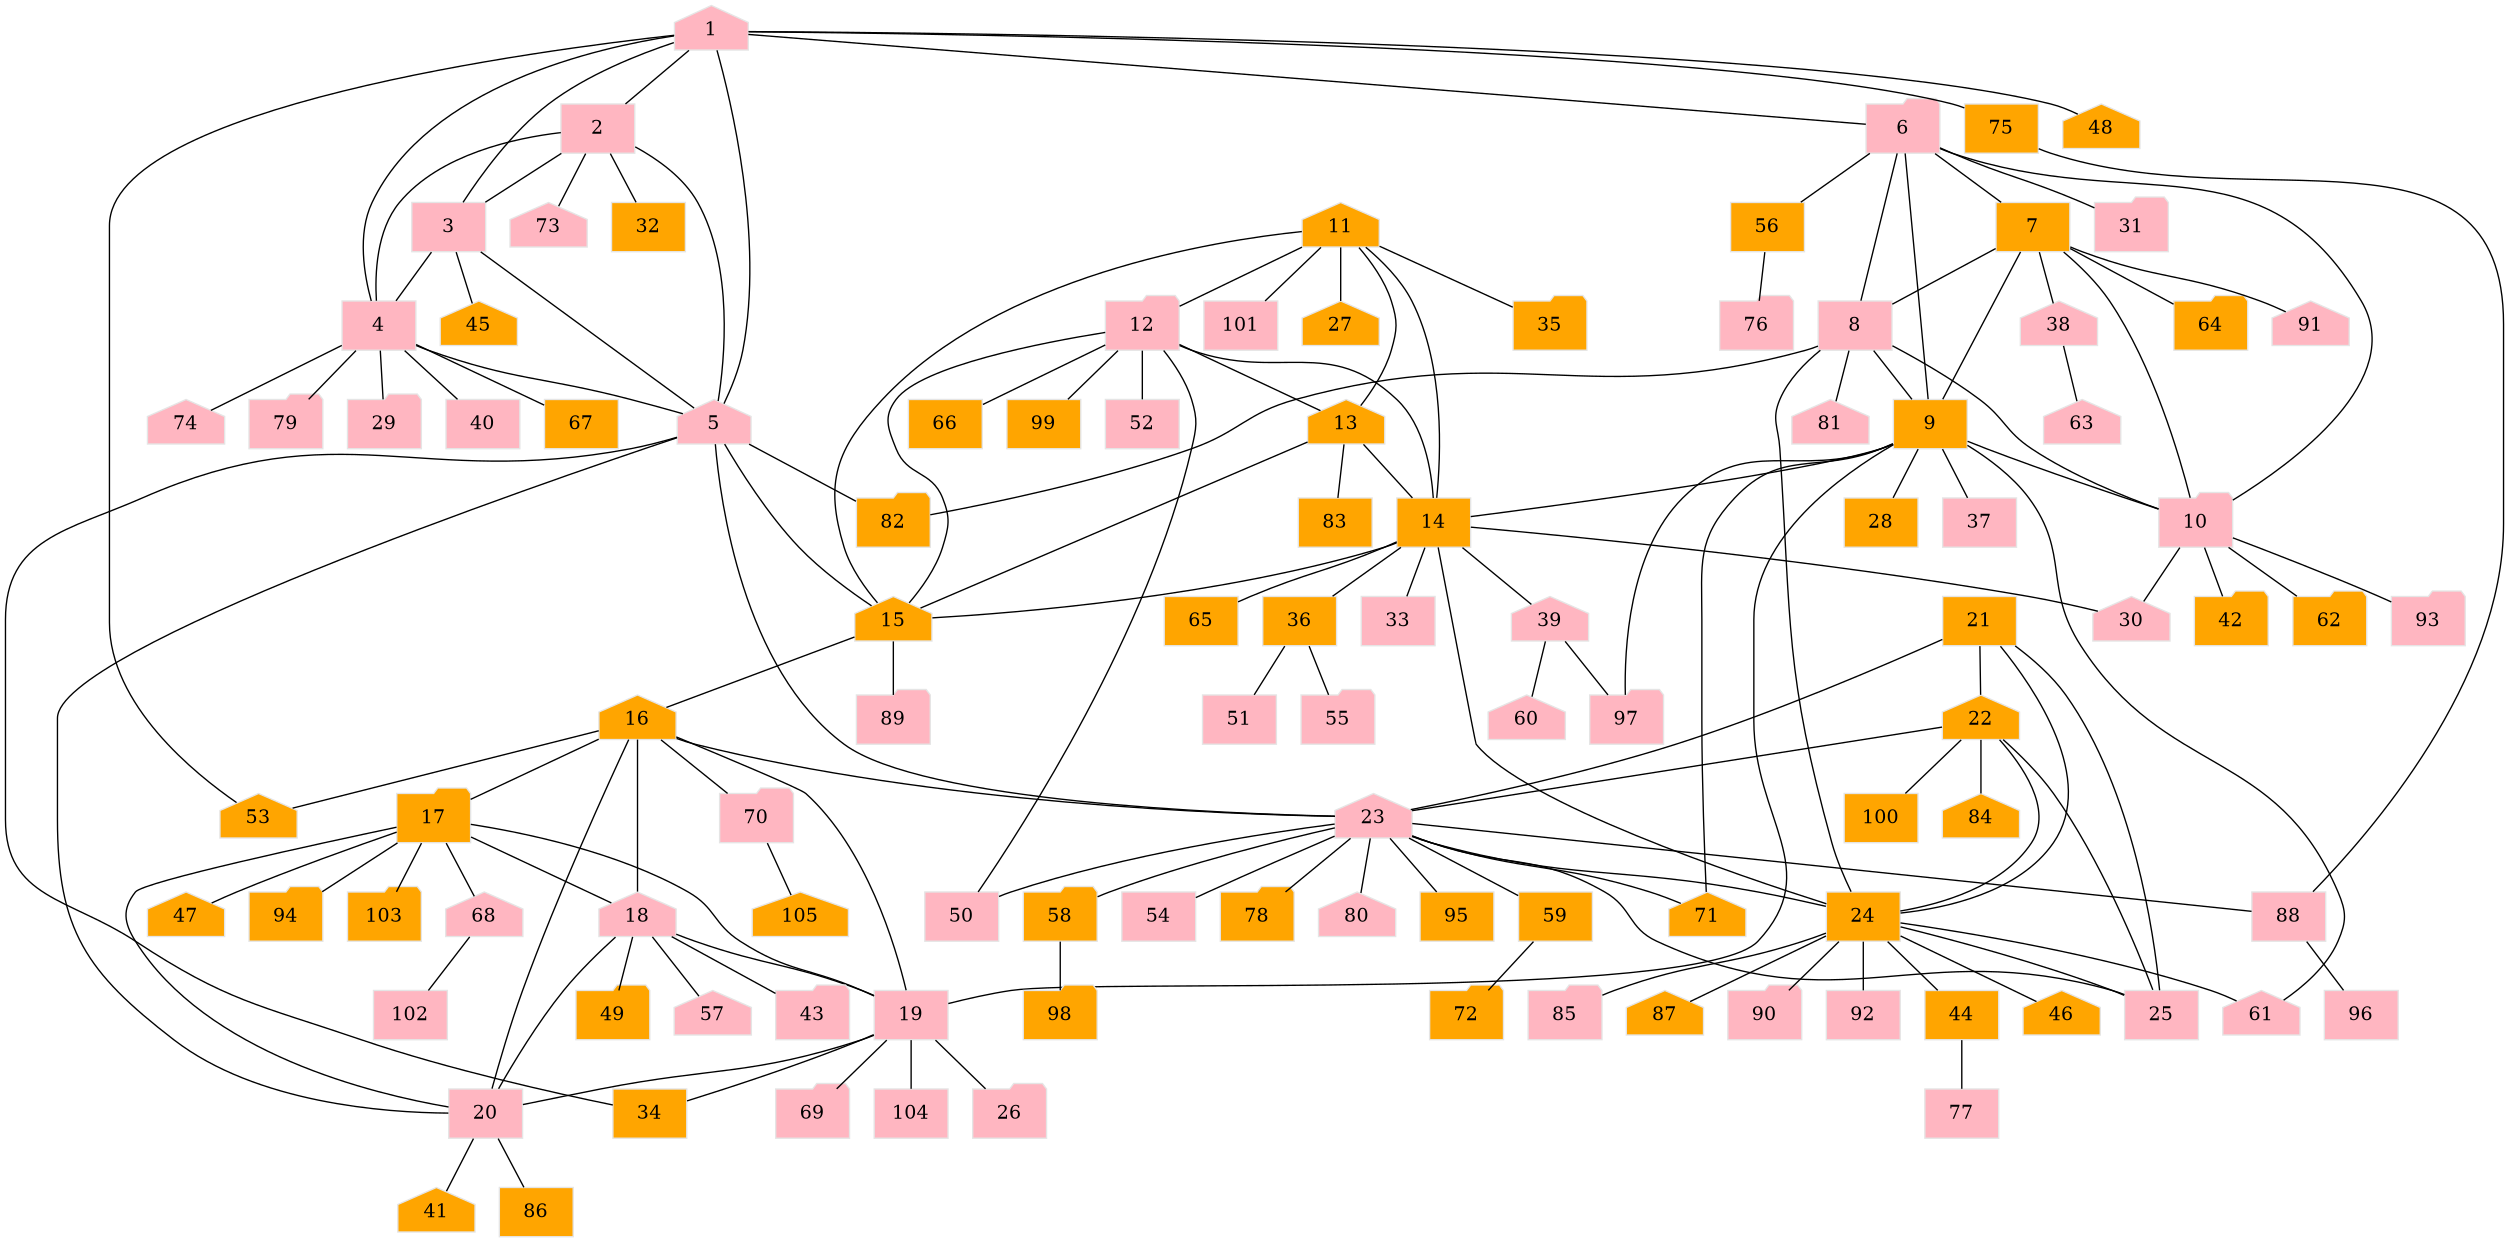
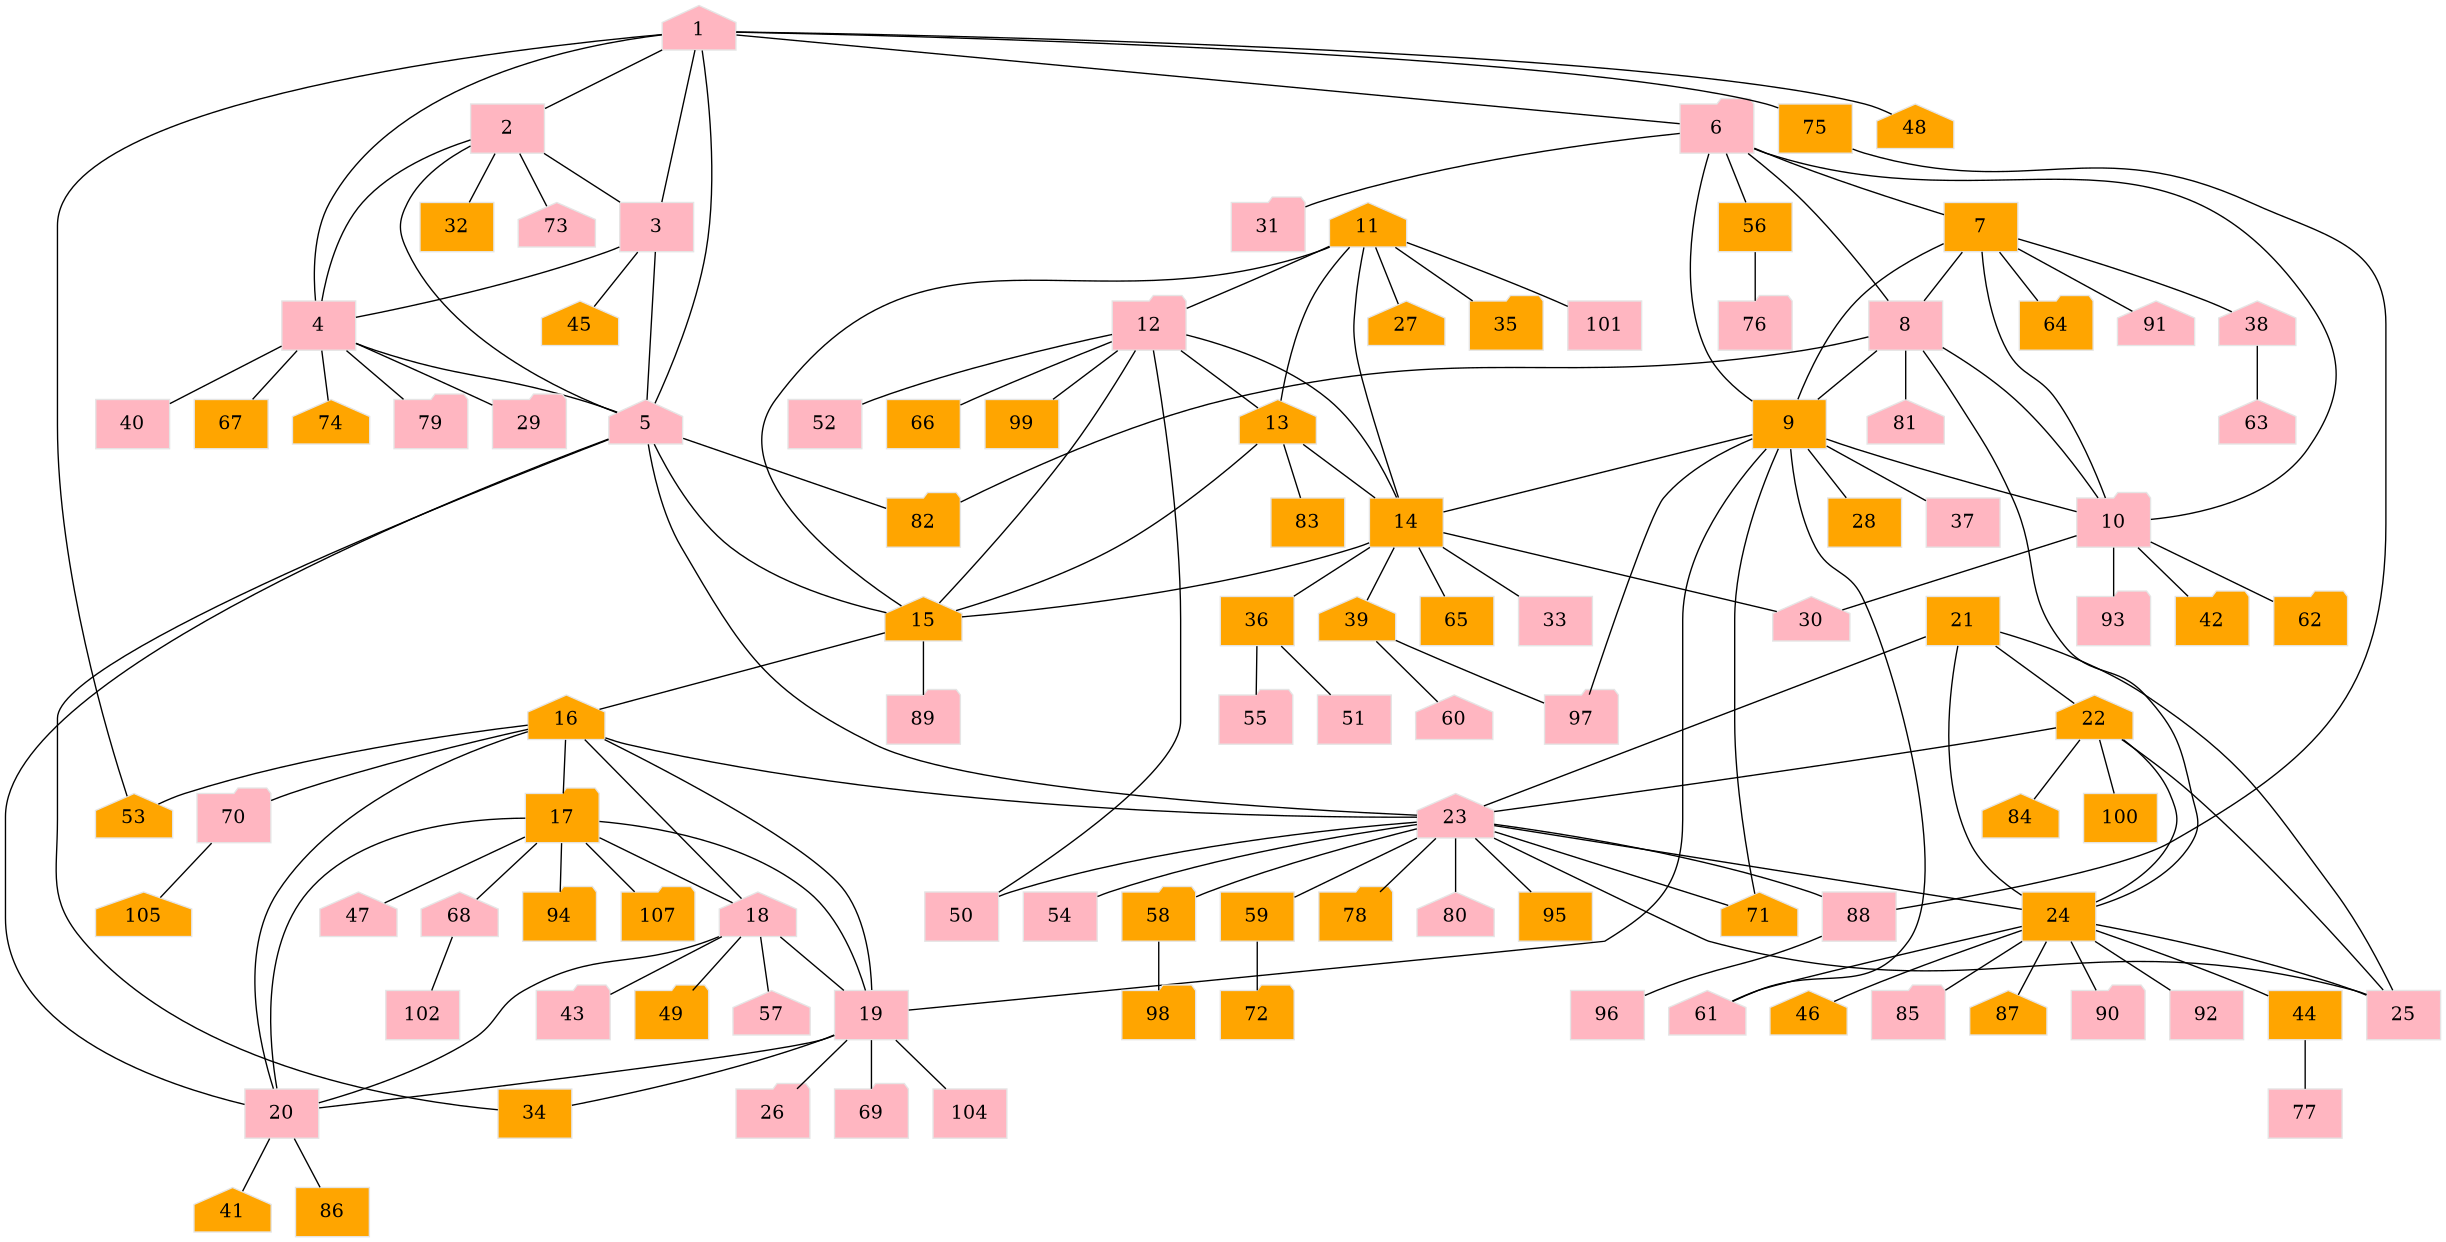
node "74": fillcolor lightpink -> orange
node "39": fillcolor lightpink -> orange
edge "14" -- "24": removed
node "47": fillcolor orange -> lightpink
node "103": label "103" -> "107"
